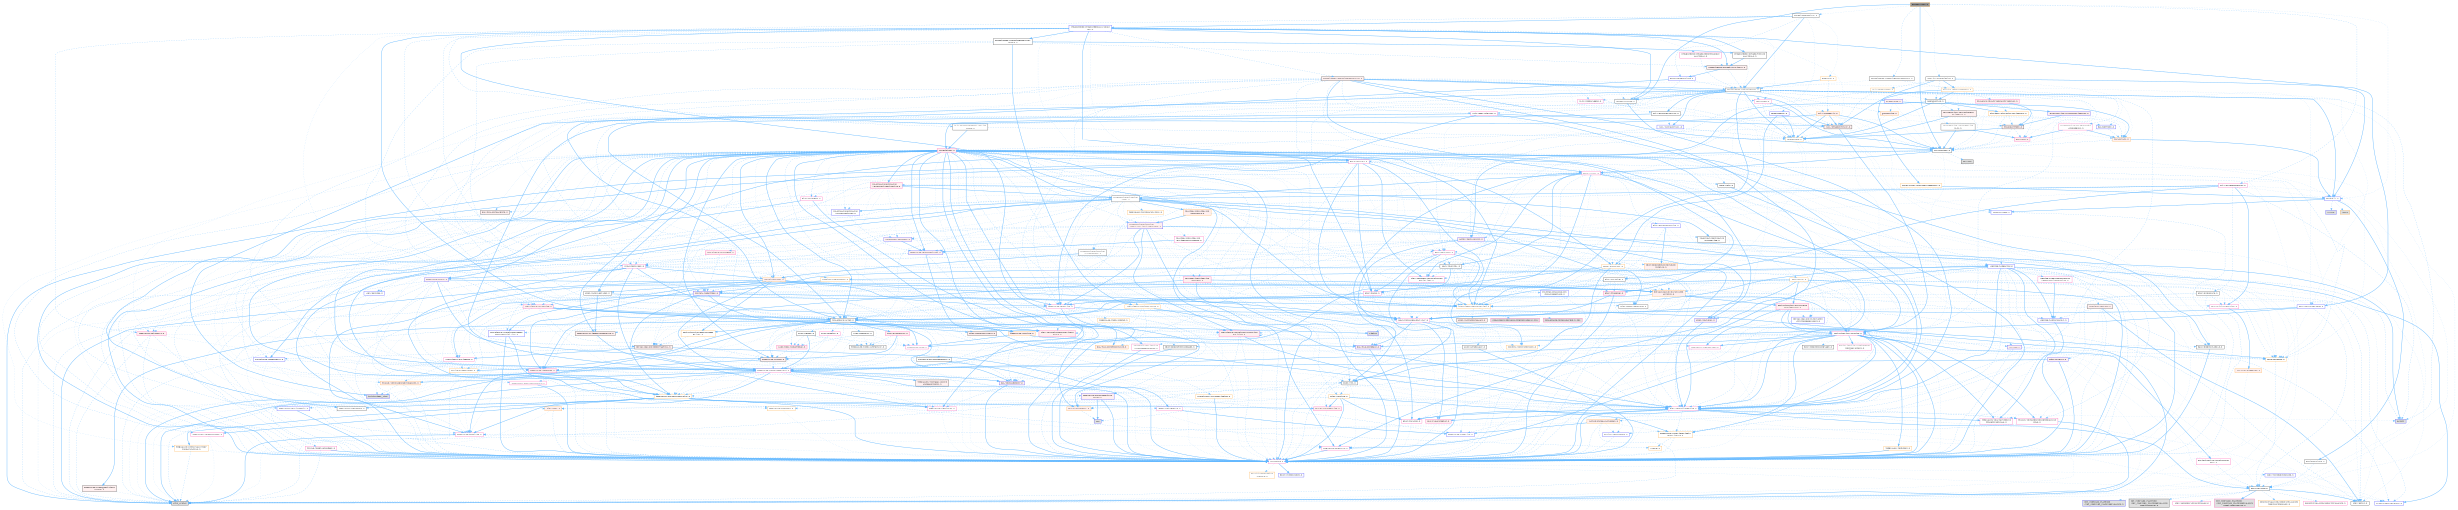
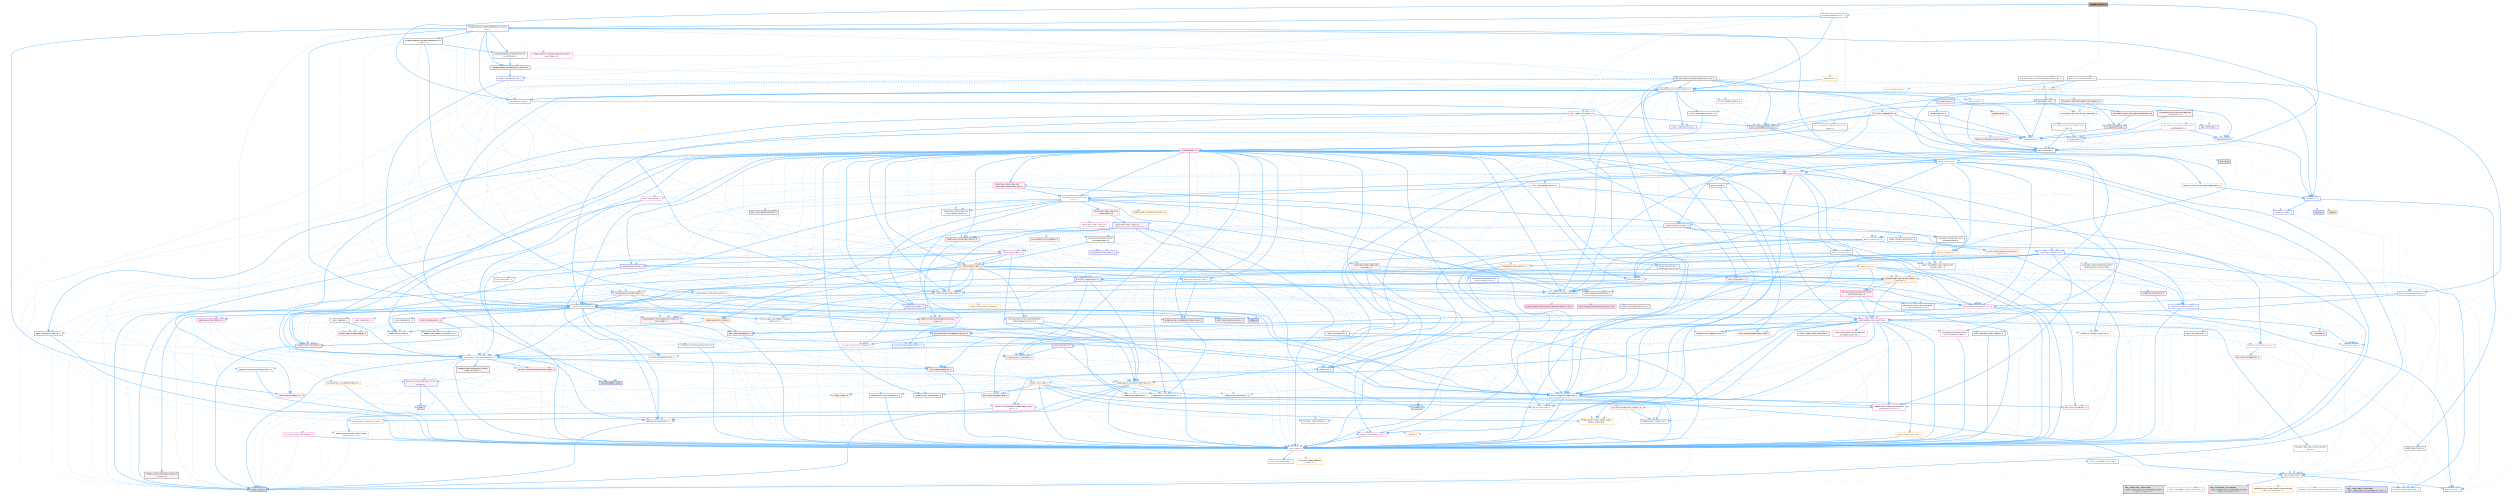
node "Spatial/SpatialInterfaces.h": added
edge "Delegates/Delegate.h" -> "Templates/SharedPointer.h": removed
edge "Templates/Function.h" -> "Templates/UnrealTemplate.h": style bold -> dashed
edge "Misc/CString.h" -> "Templates/IsArrayOrRefOf TypeByPredicate.h": added
